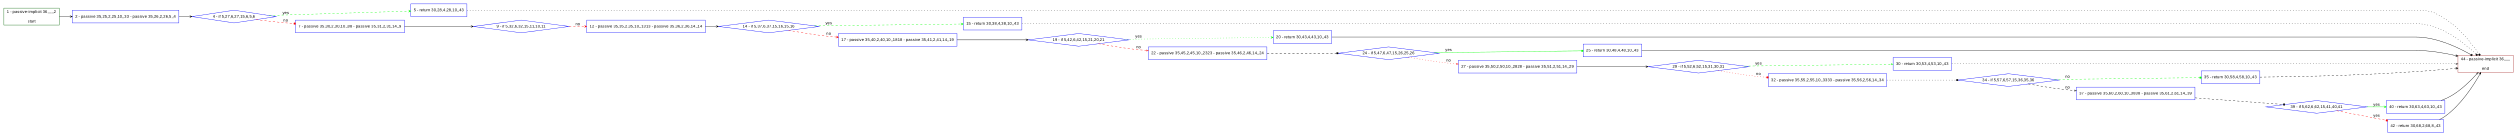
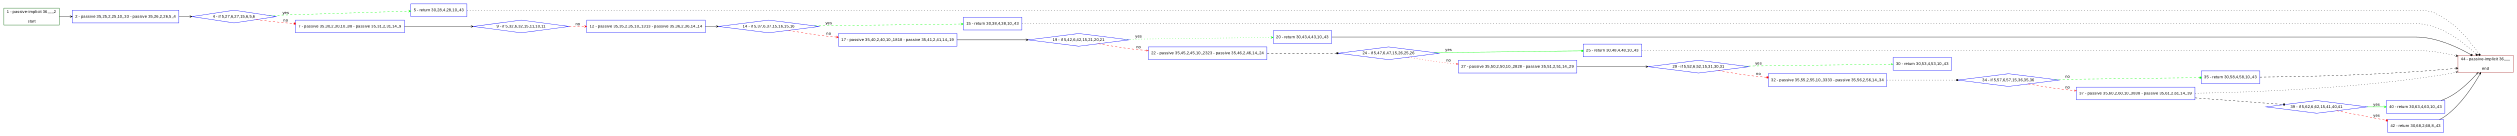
edge "25 - return 30,48,4,48,10,,43" -> "44 - passive-implicit 36,,,,,, end": style solid -> dotted
edge "30 - return 30,53,4,53,10,,43" -> "44 - passive-implicit 36,,,,,, end": now "37 - passive 35,60,2,60,10,,3838 - passive 35,61,2,61,14,,39" -> "44 - passive-implicit 36,,,,,, end"
edge "29 - if 5,52,6,52,15,31,30,31" -> "32 - passive 35,55,2,55,10,,3333 - passive 35,56,2,56,14,,34": style dotted -> dashed
edge "34 - if 5,57,6,57,15,36,35,36" -> "37 - passive 35,60,2,60,10,,3838 - passive 35,61,2,61,14,,39": color #000000 -> #ff0000
